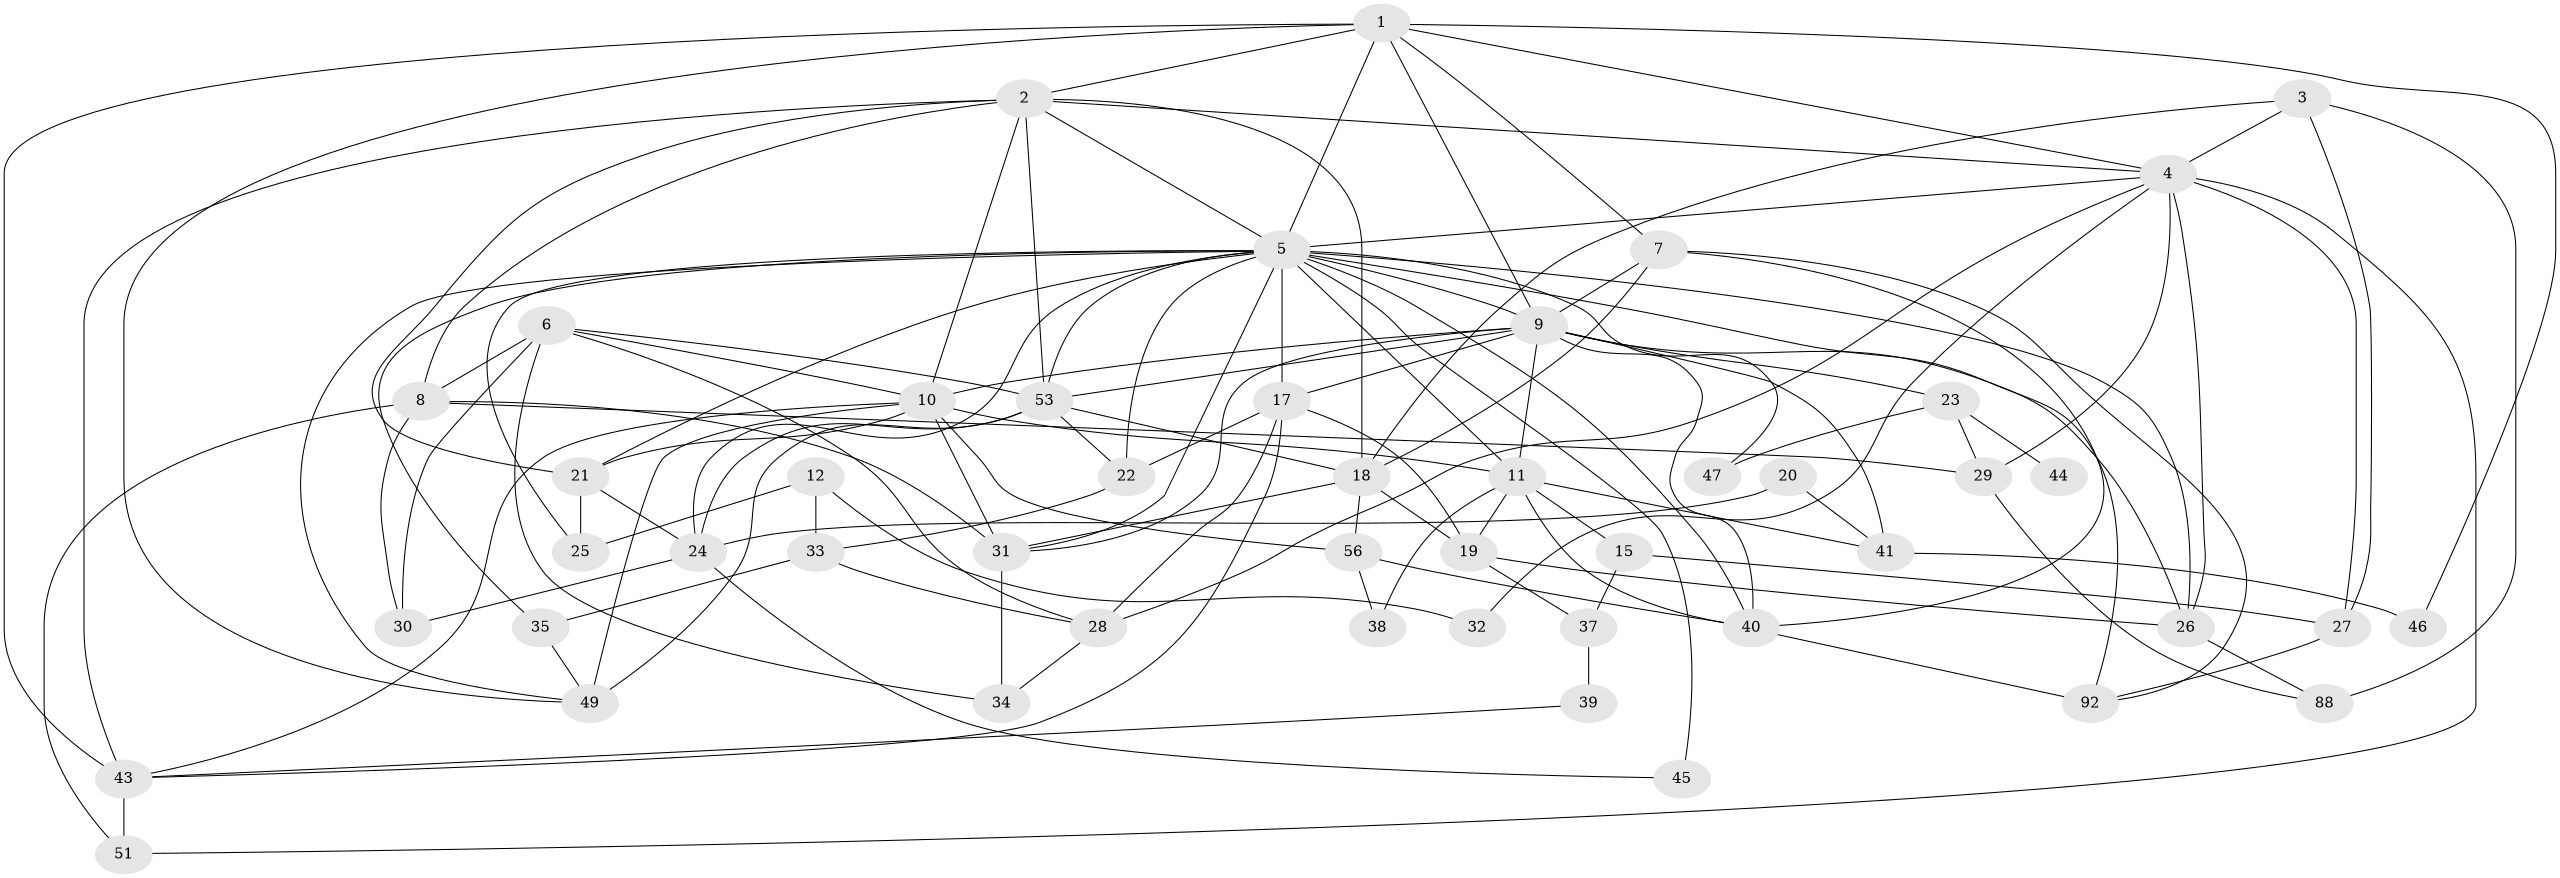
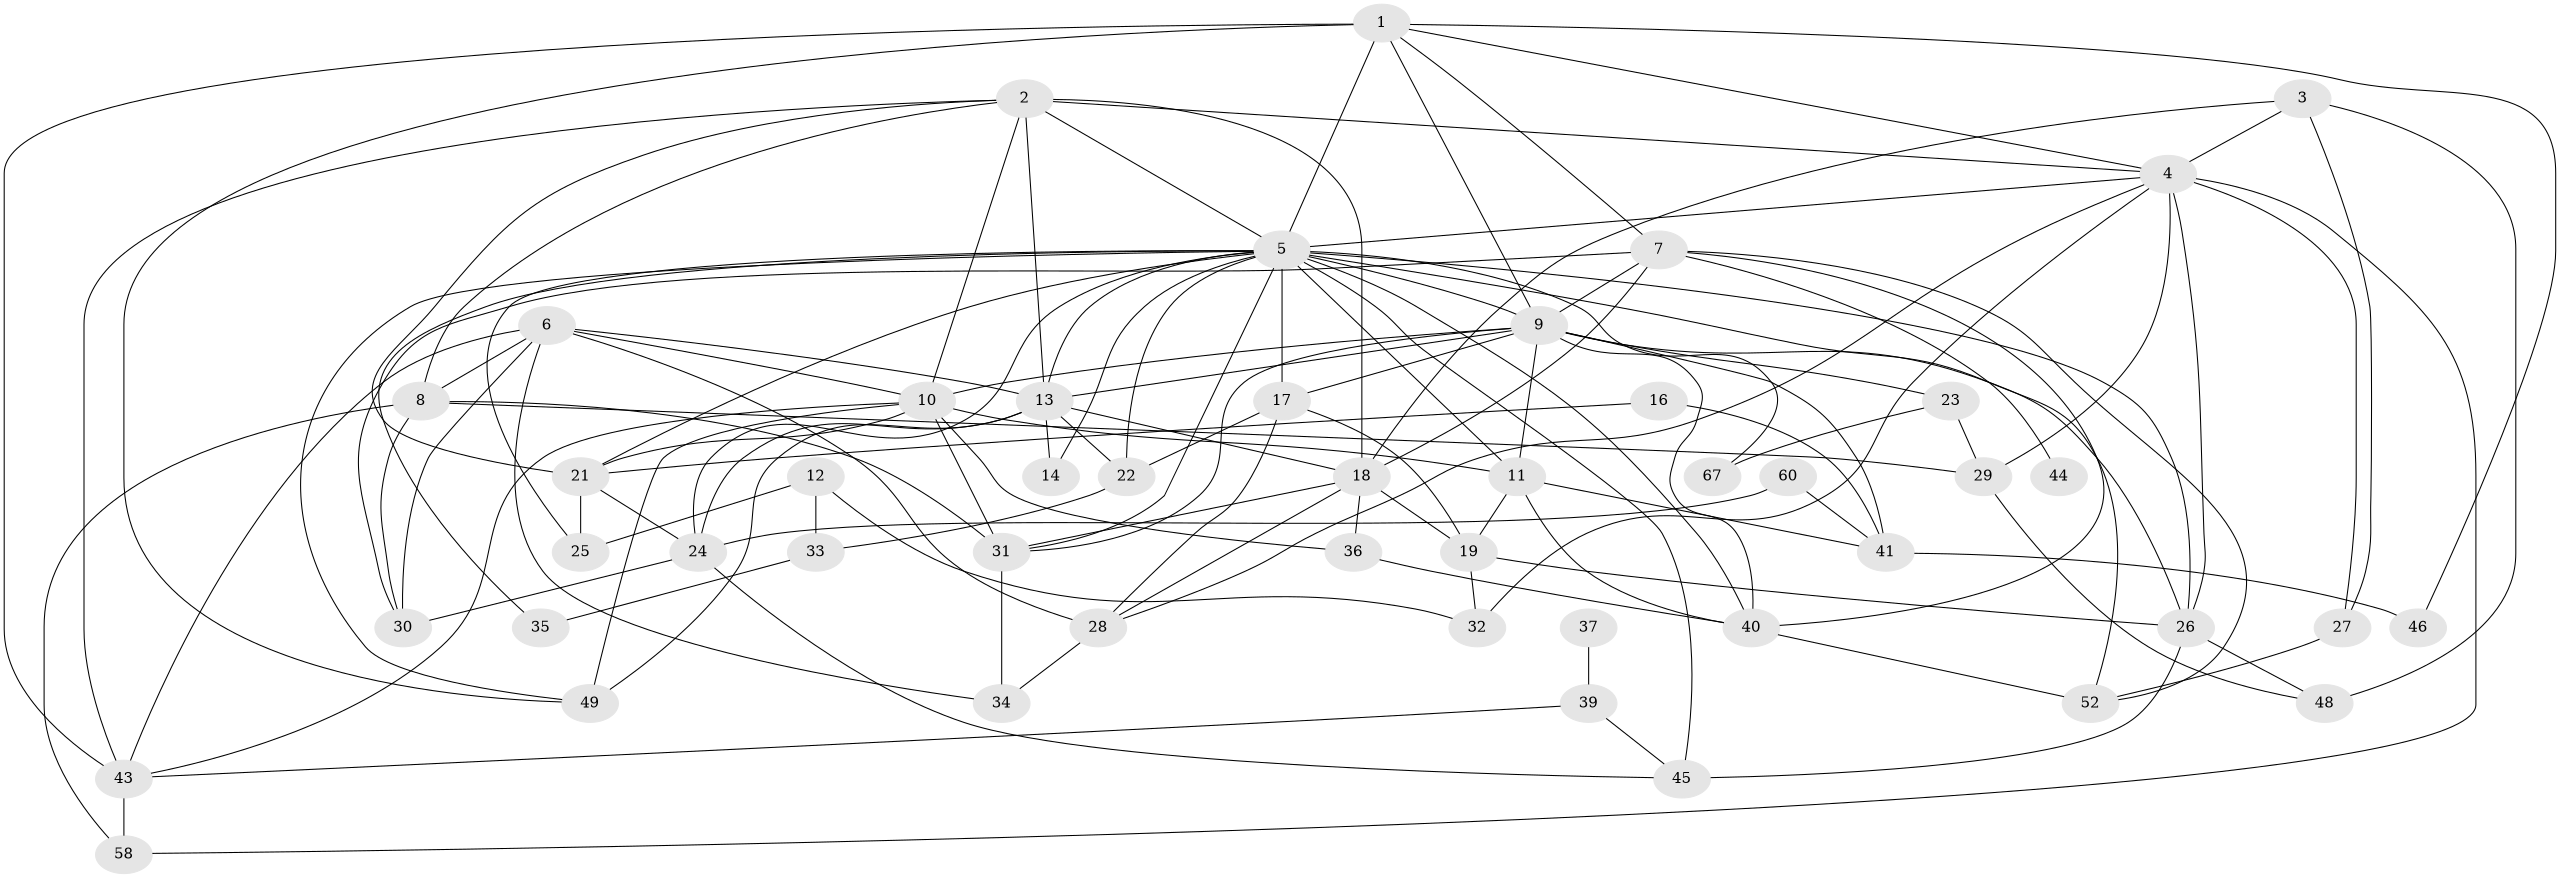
edge "1" -- "2": removed
edge "7" -- "30": added
node "53": label "53" -> "13"
node "16": added
edge "23" -- "44": now "7" -- "44"
node "14": added
node "47": label "47" -> "67"
node "20": label "20" -> "60"
node "56": label "56" -> "36"
node "15": removed
edge "33" -- "28": now "18" -- "28"
edge "19" -- "37": now "19" -- "32"
node "38": removed
edge "35" -- "49": removed
node "92": label "92" -> "52"
node "88": label "88" -> "48"
edge "17" -- "43": now "6" -- "43"
edge "39" -- "45": added
edge "26" -- "45": added
node "51": label "51" -> "58"
